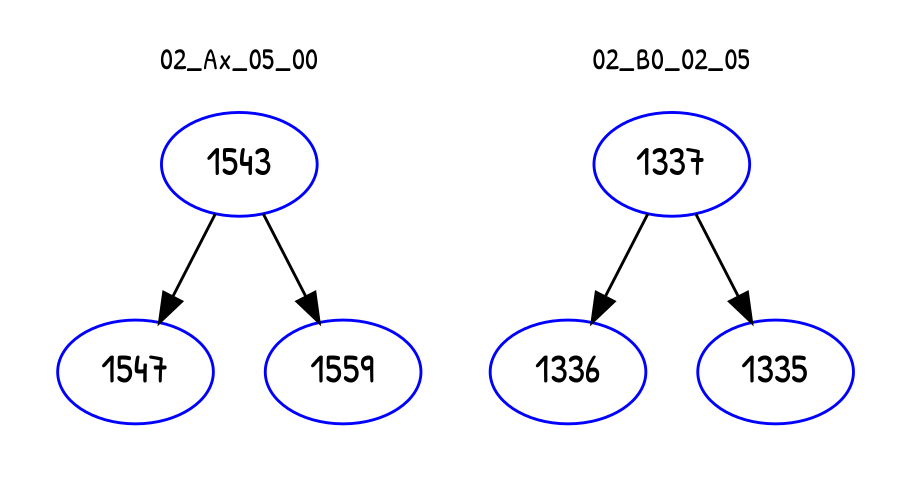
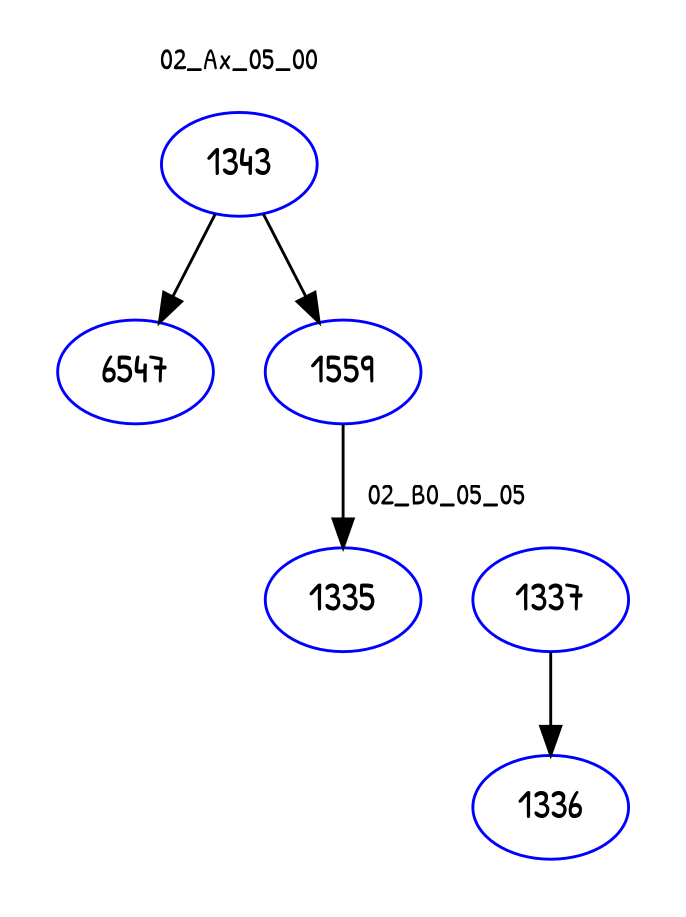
cluster "02_B0_02_05": label "02_B0_02_05" -> "02_B0_05_05"
node "1543": label "1543" -> "1343"
edge "1337" -> "1335": now "1559" -> "1335"
node "1547": label "1547" -> "6547"
